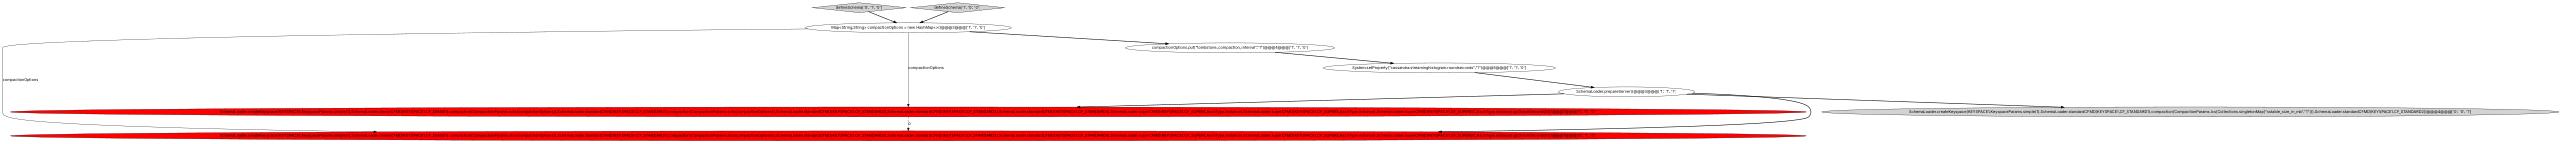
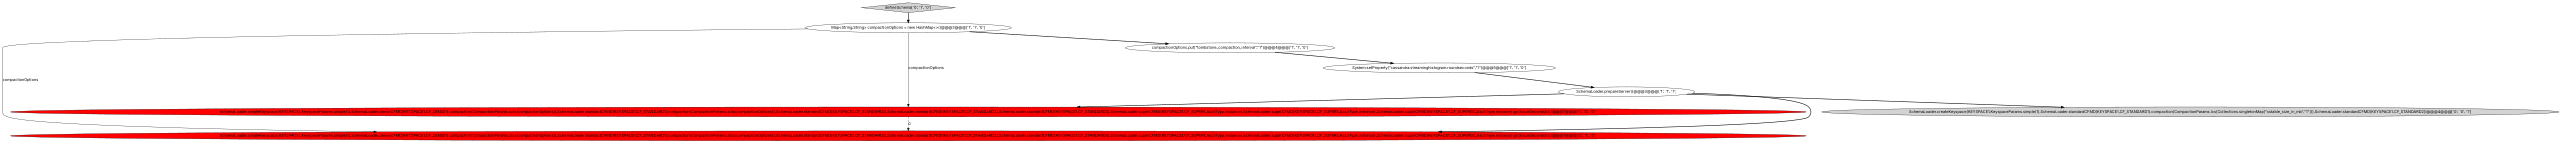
node "defineSchema['1', '0', '0']": removed
